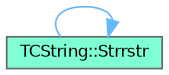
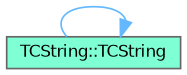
node "TCString::Strrstr": label "TCString::Strrstr" -> "TCString::TCString"
